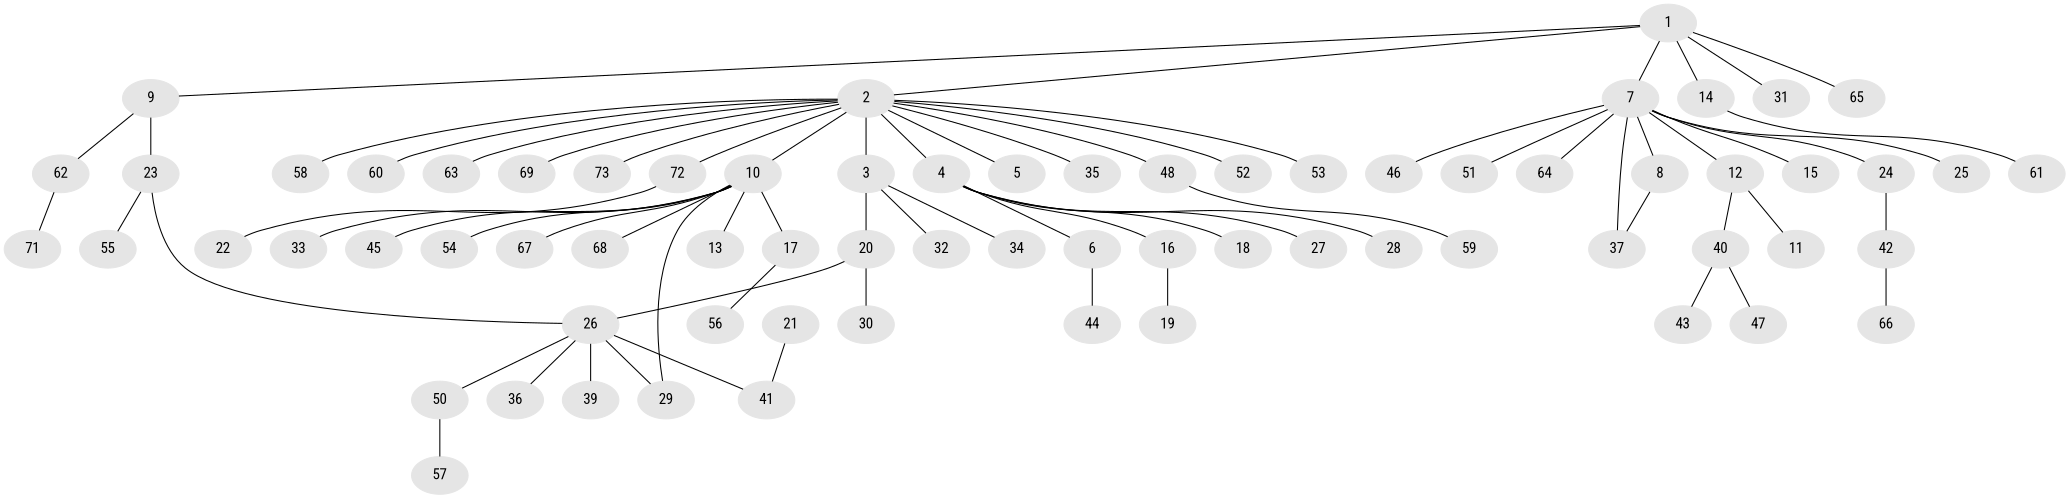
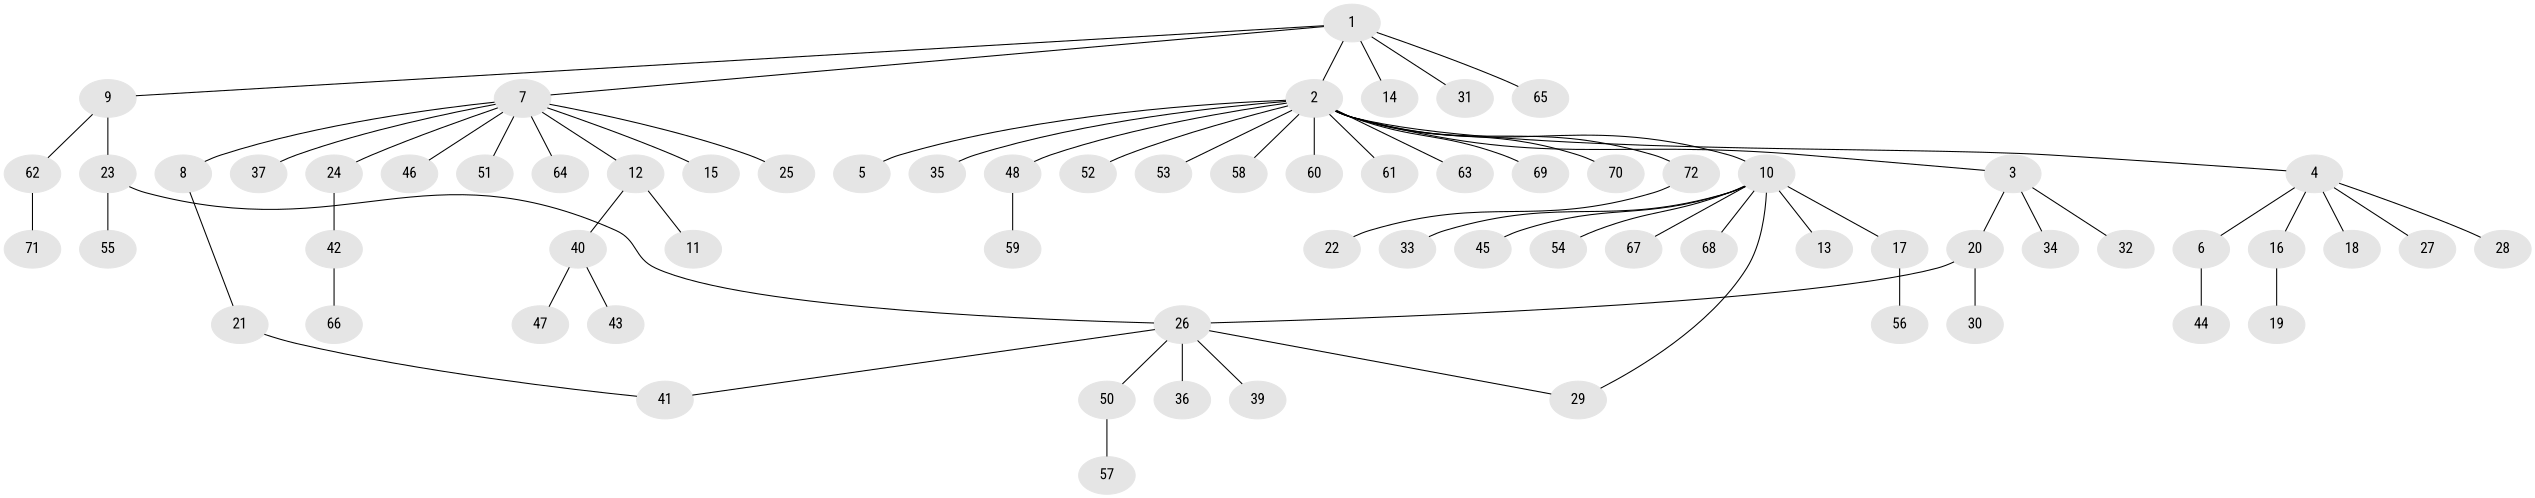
edge "14" -- "61": now "2" -- "61"
node "73": label "73" -> "70"
edge "8" -- "37": now "8" -- "21"
